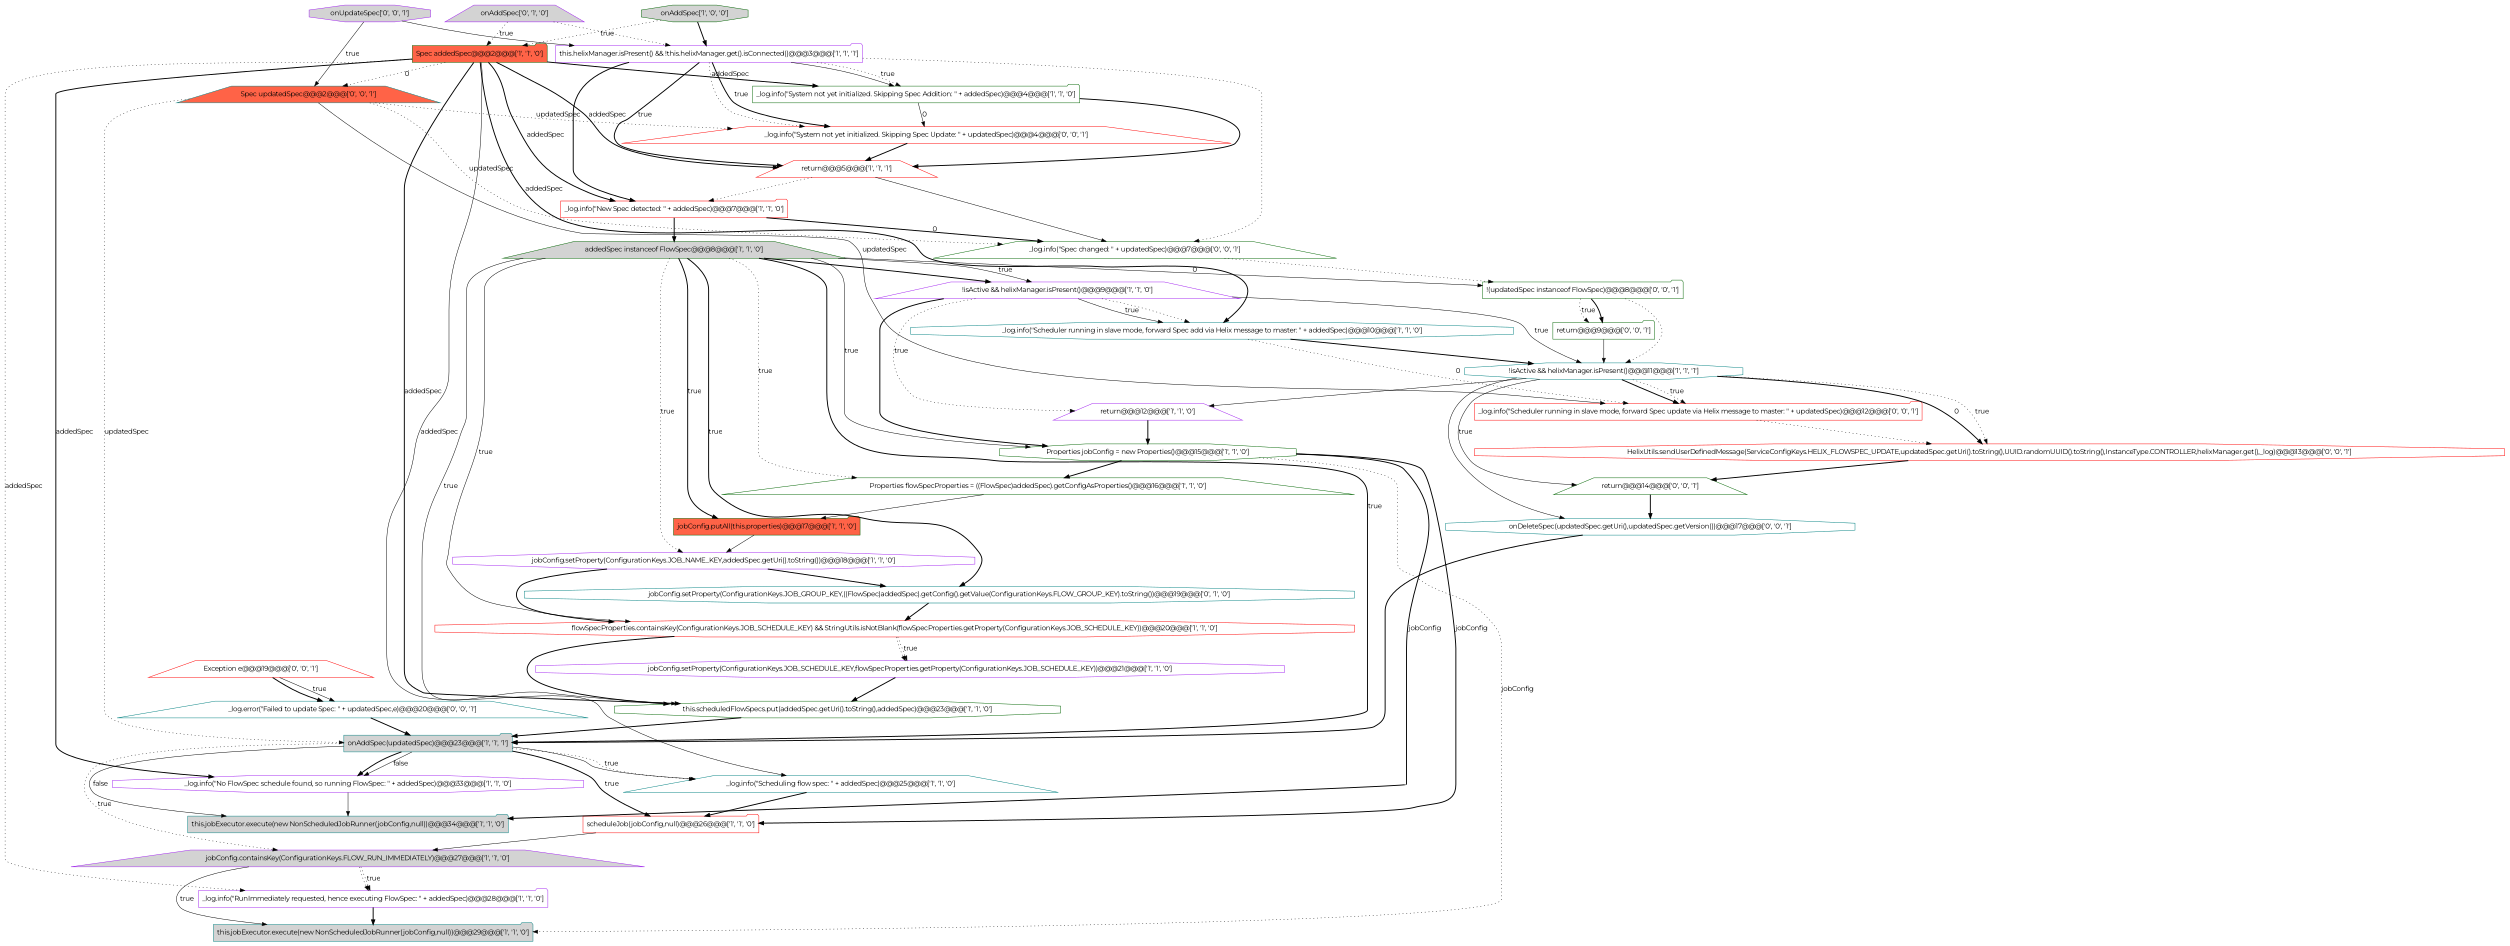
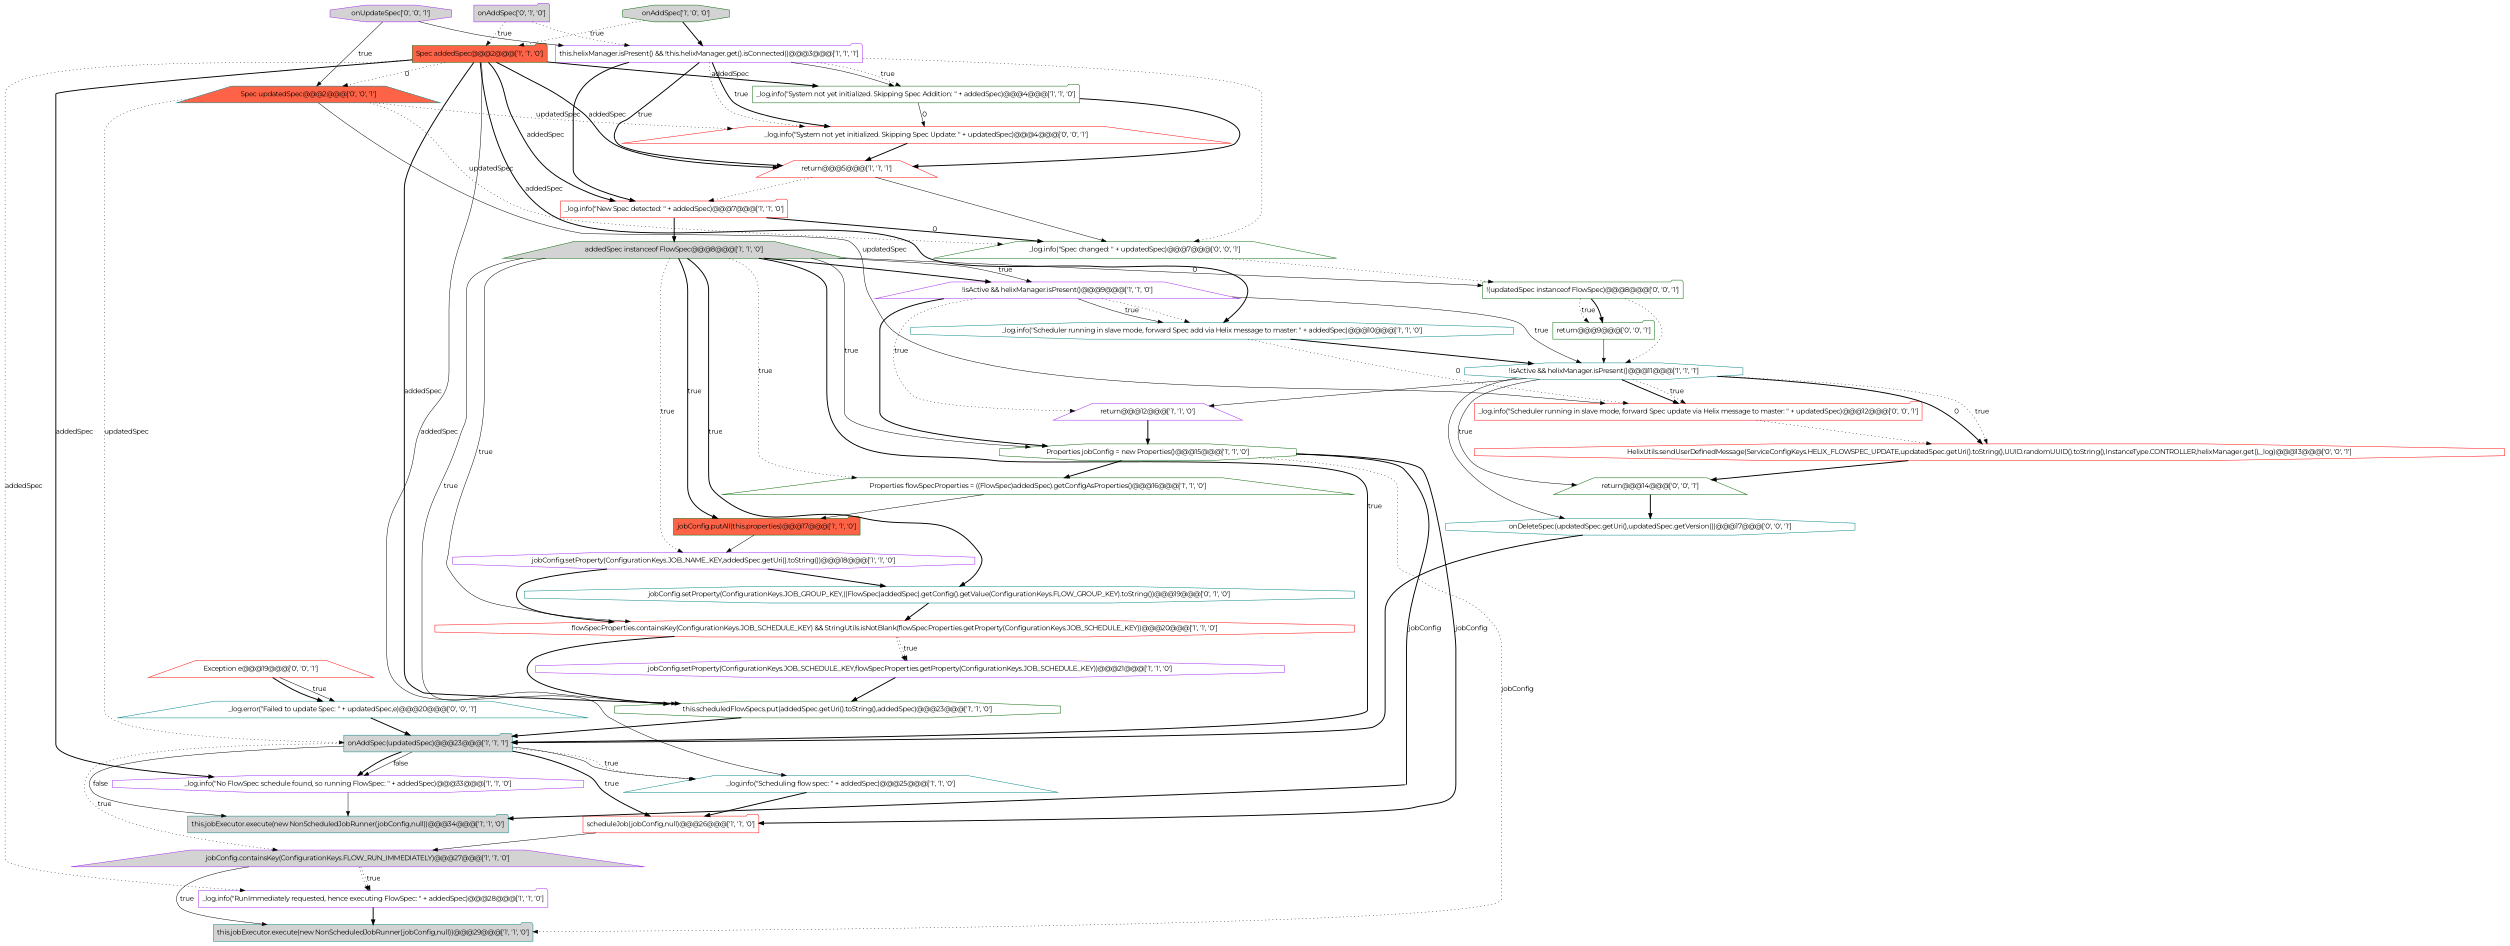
node "onAddSpec['0', '1', '0']": shape trapezium -> folder
